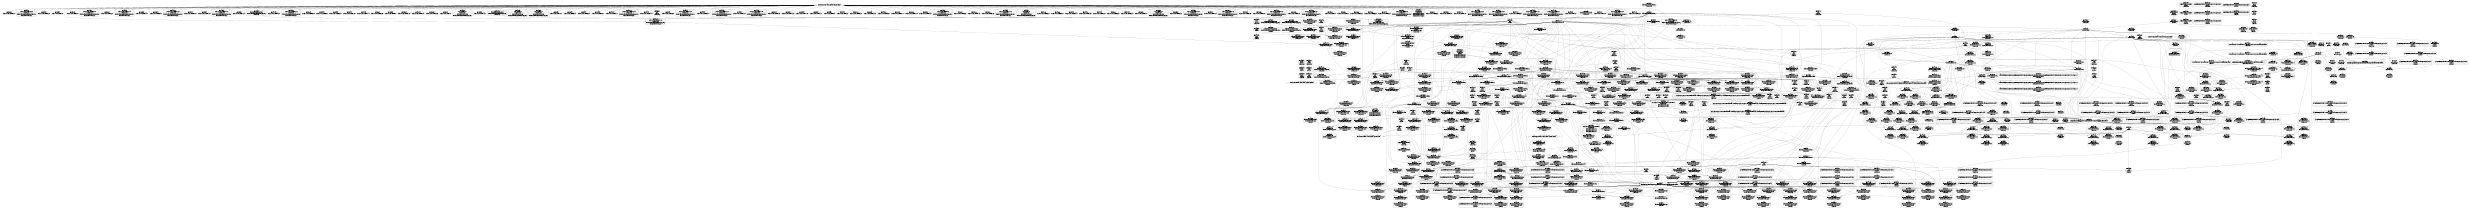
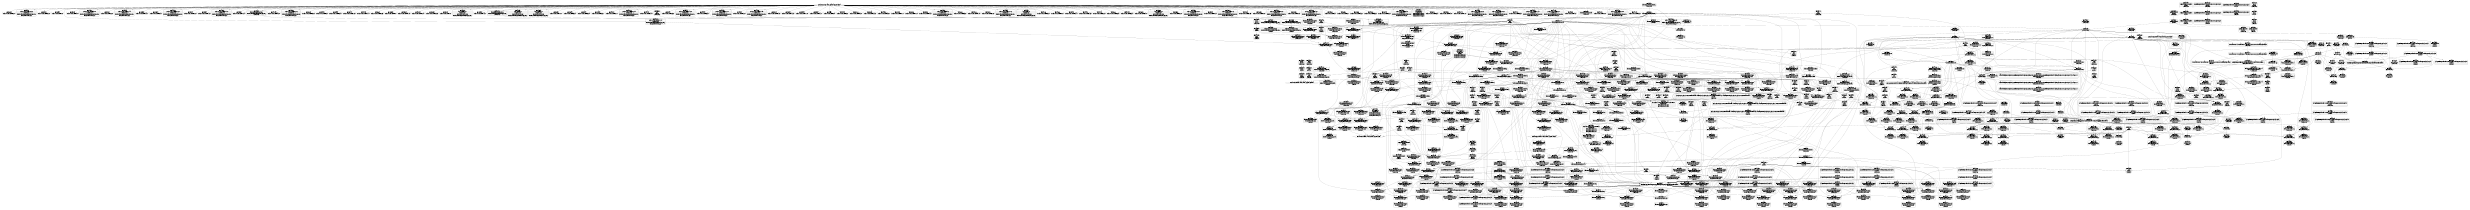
node "CE0x492e500": added
